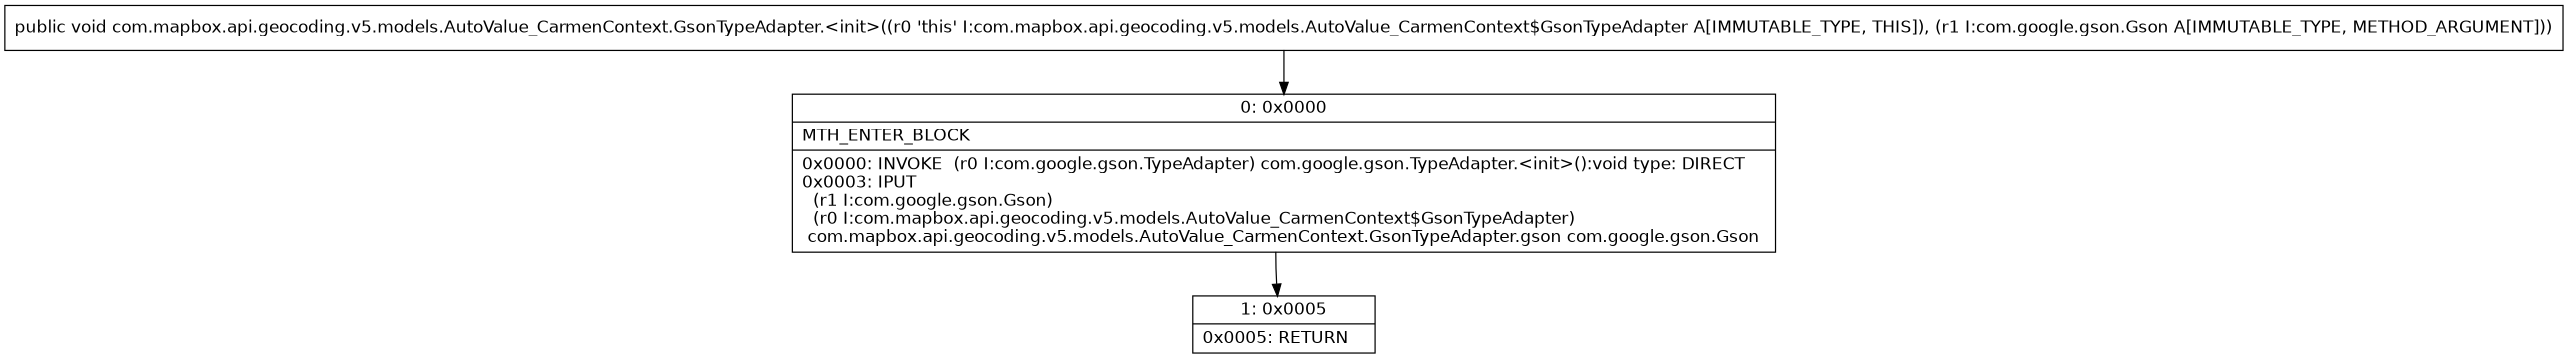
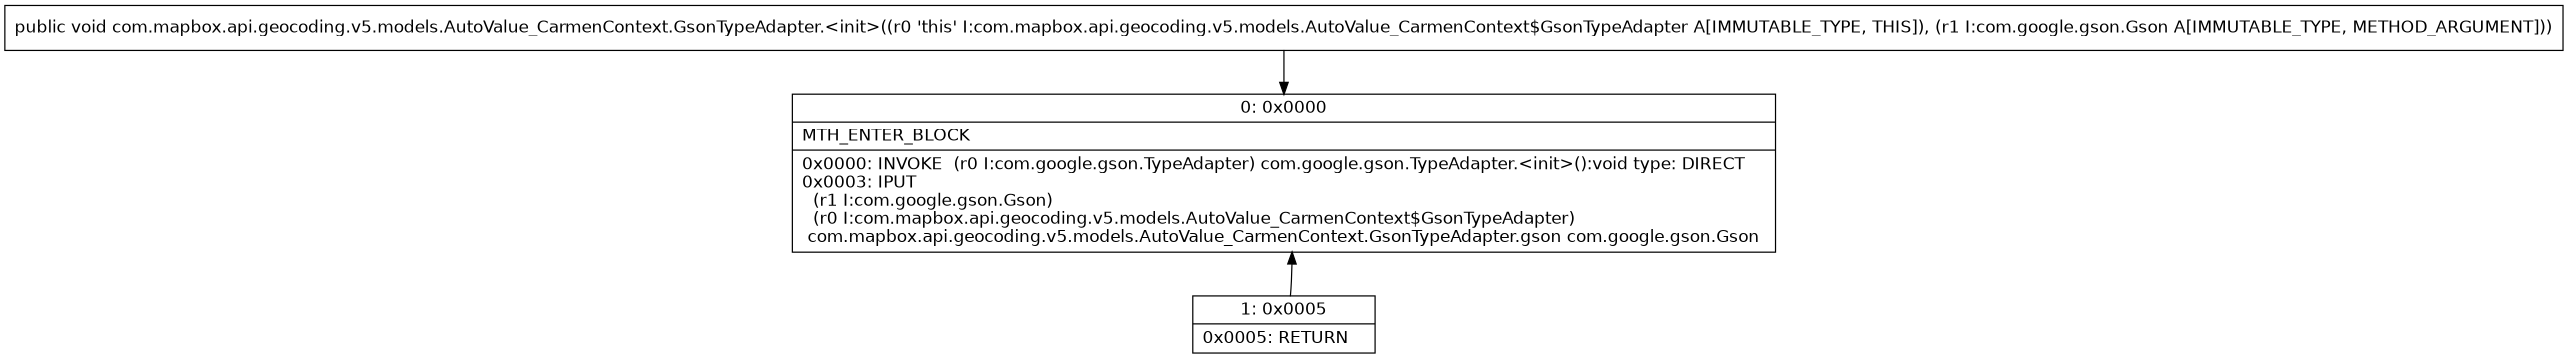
edge "0: 0x0000" -> "1: 0x0005": reversed
